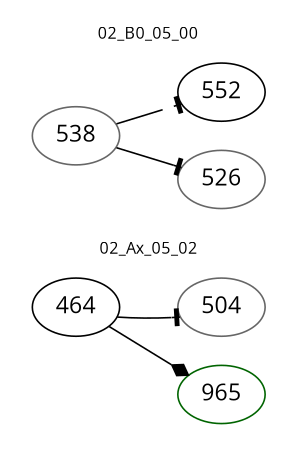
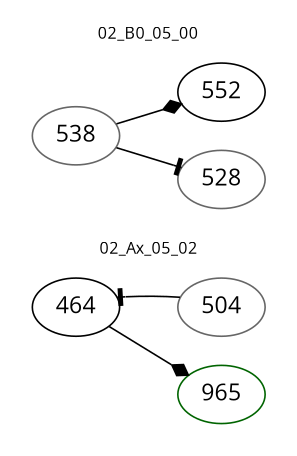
edge "538" -> "552": arrowhead tee -> diamond
node "526": label "526" -> "528"
edge "464" -> "504": reversed
